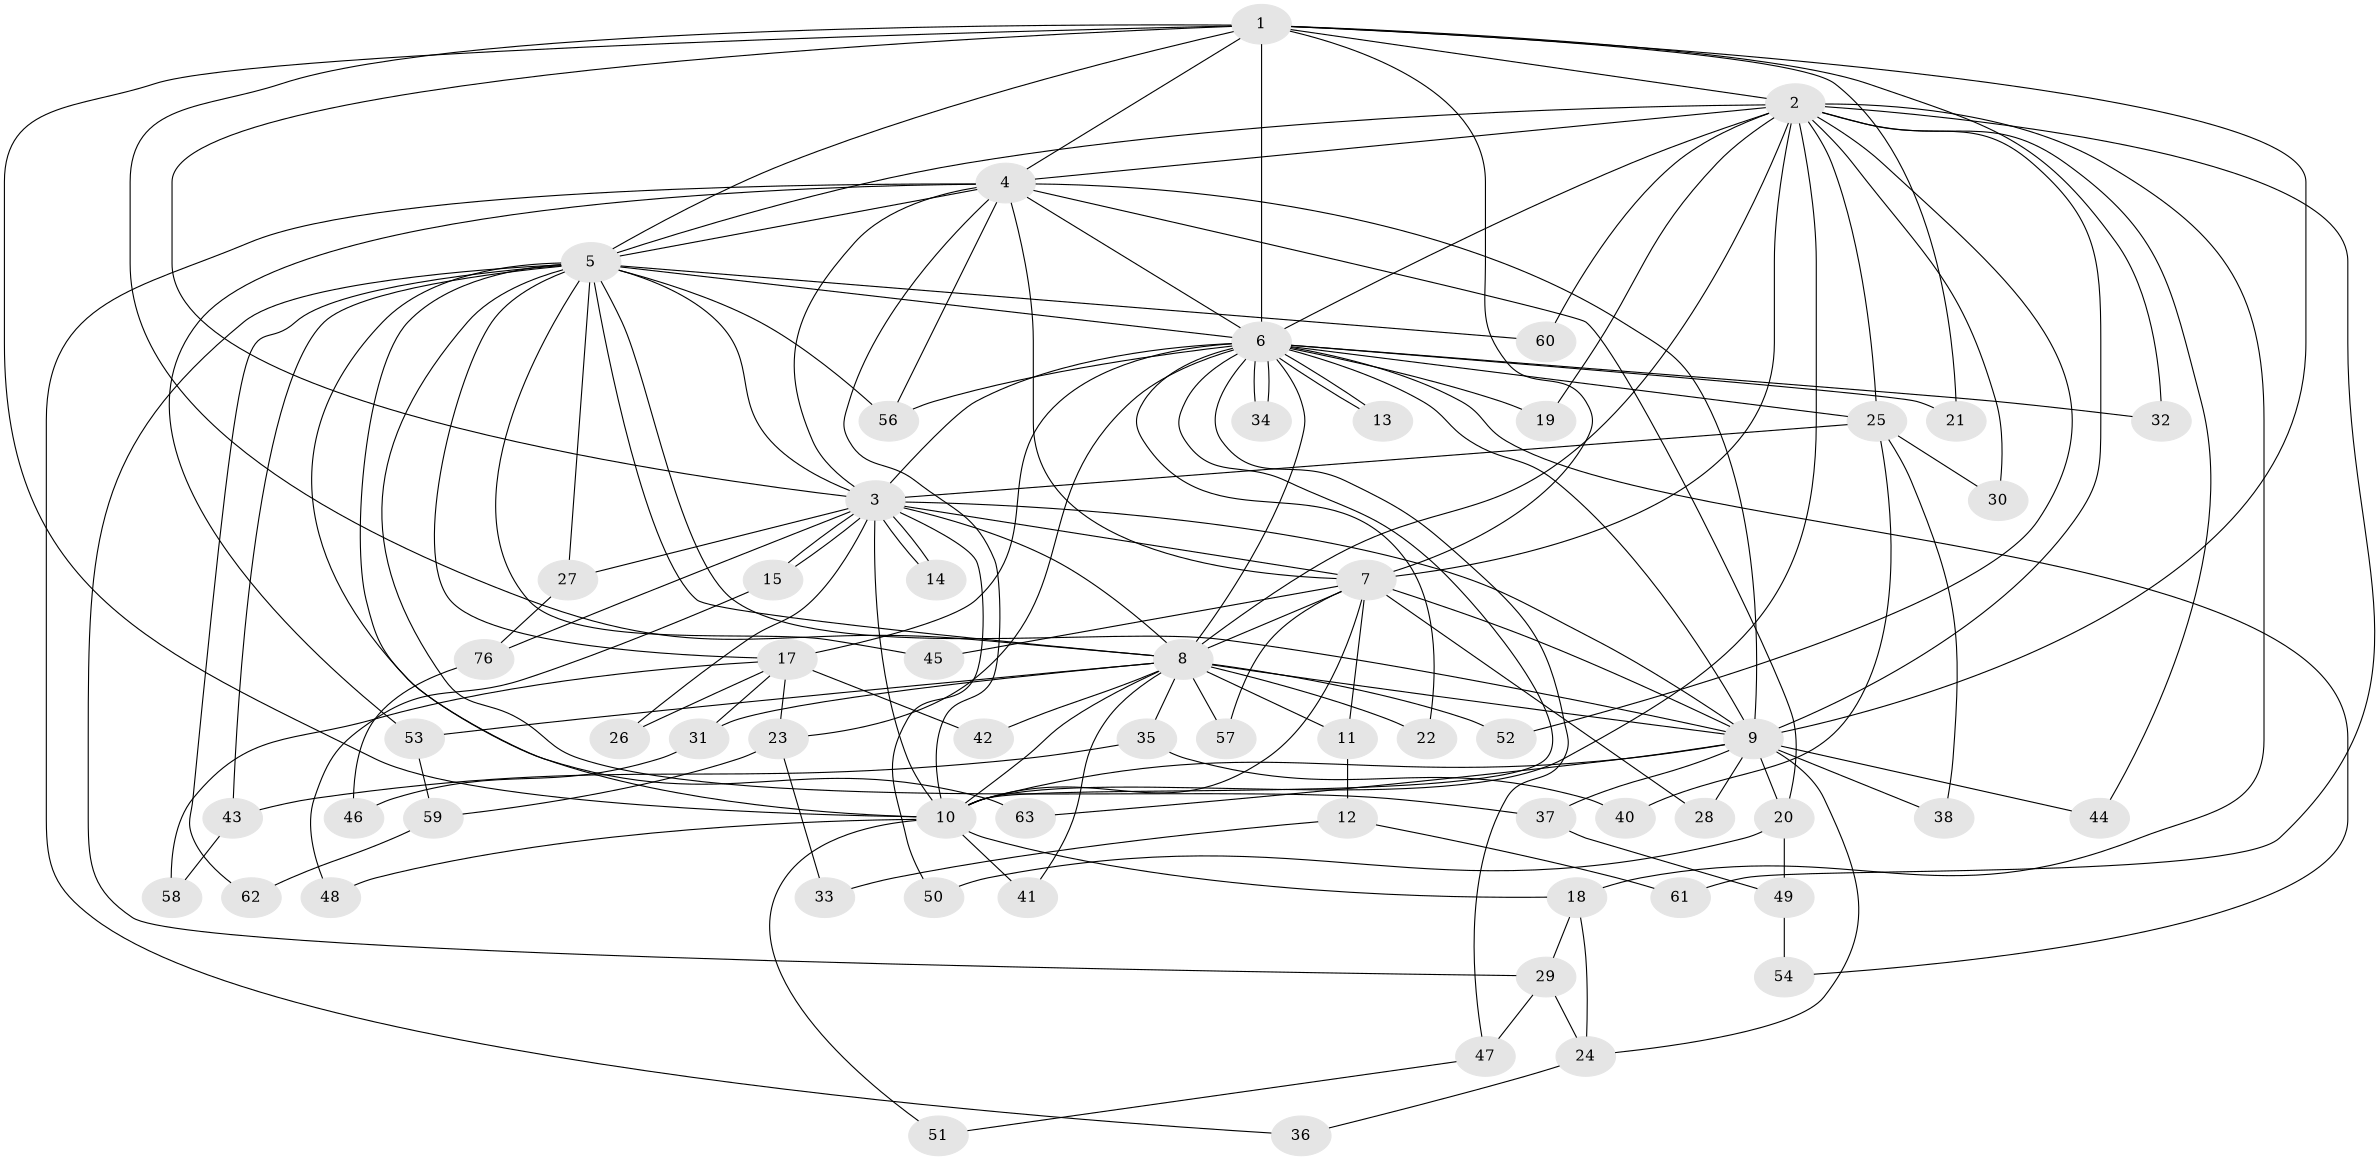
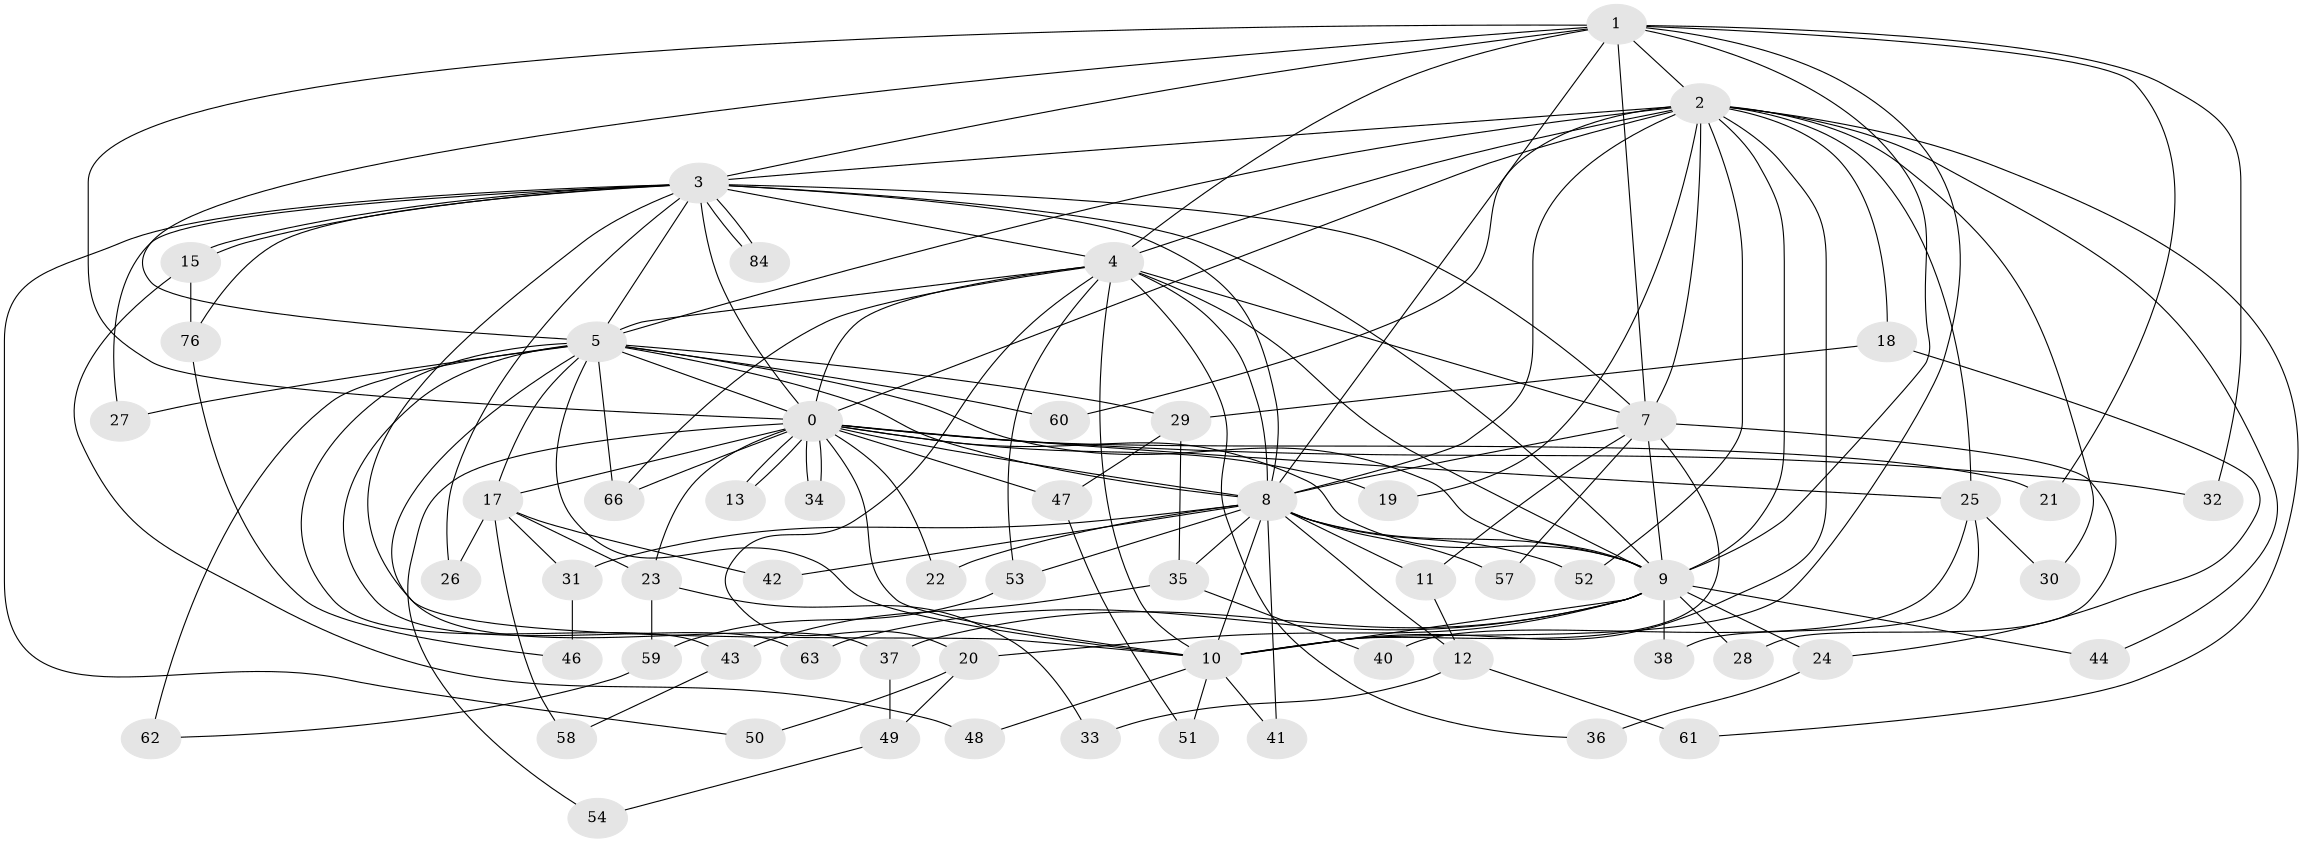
node "6": label "6" -> "0"
edge "4" -- "8": added
node "56": label "56" -> "66"
edge "25" -- "3": now "2" -- "3"
node "14": label "14" -> "84"
edge "8" -- "12": added
edge "27" -- "76": now "15" -- "76"
node "45": removed
edge "10" -- "18": removed
edge "29" -- "24": now "29" -- "35"
